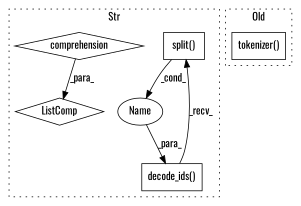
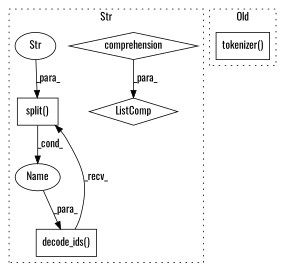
node "Str": added
